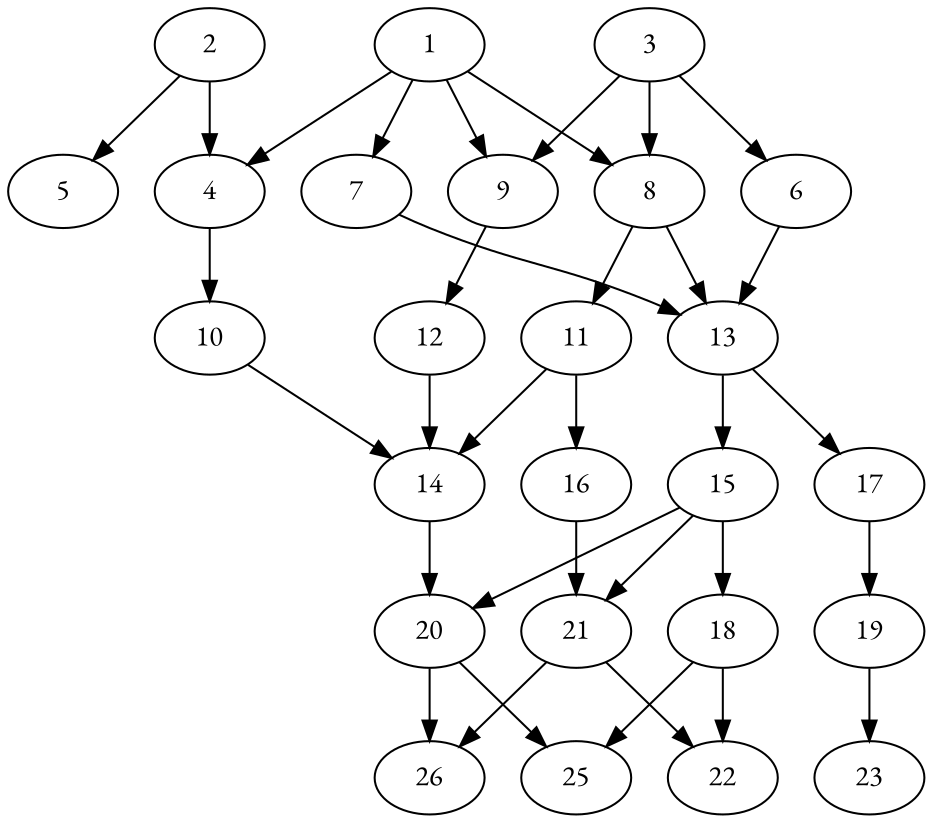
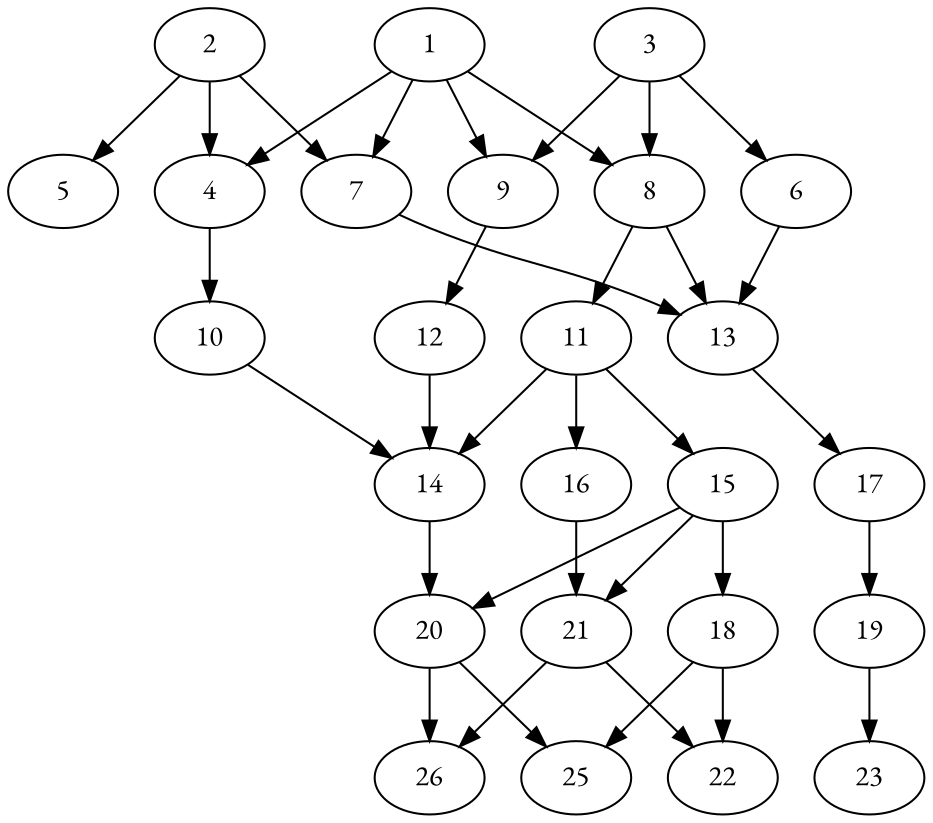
edge "2" -> "7": added
edge "13" -> "15": now "11" -> "15"
